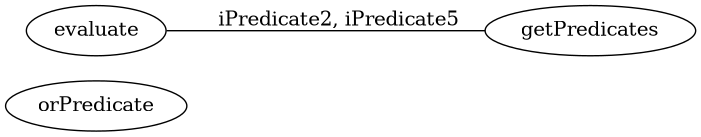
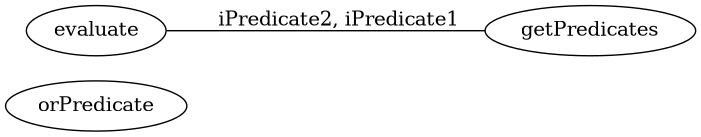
edge "evaluate" -- "getPredicates": label " iPredicate2, iPredicate5" -> " iPredicate2, iPredicate1"
